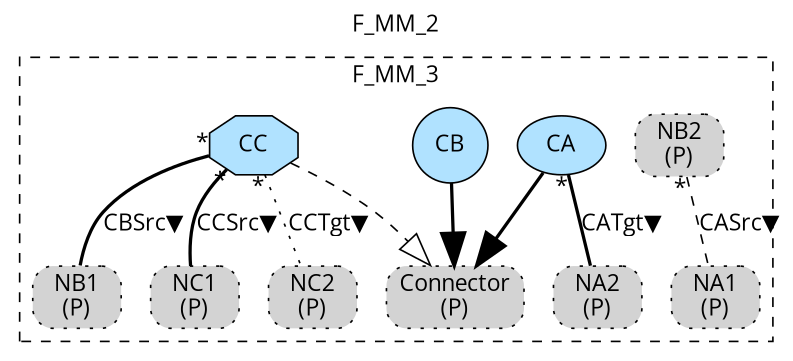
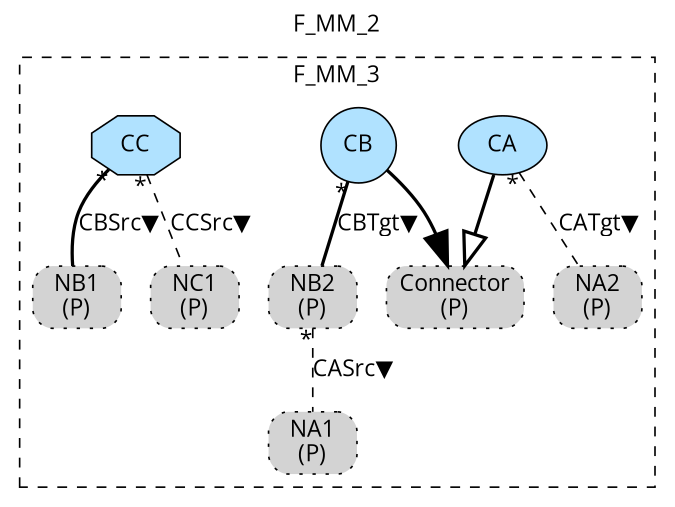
edge "CC" -> "Connector": removed
edge "CA" -> "Connector": arrowhead normal -> onormal
edge "CC" -- "NC1": style bold -> dashed
edge "CA" -- "NA2": style bold -> dashed
edge "CB" -- "NB2": added, label "CBTgt▼"
node "NC2": removed
